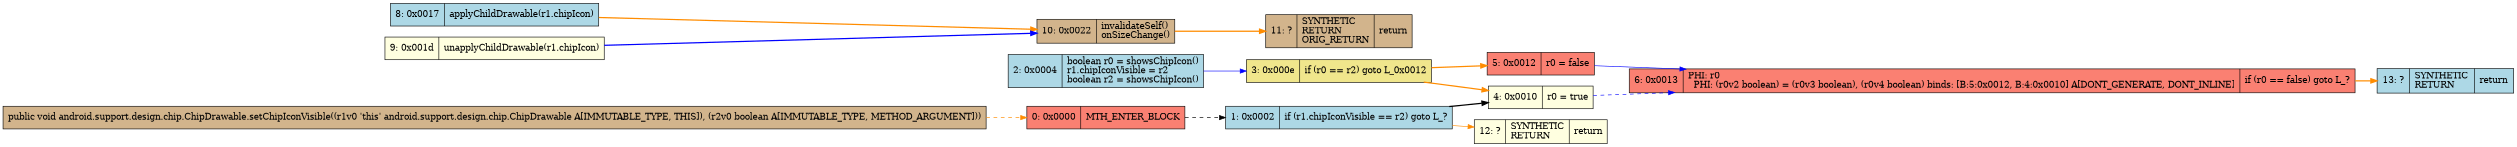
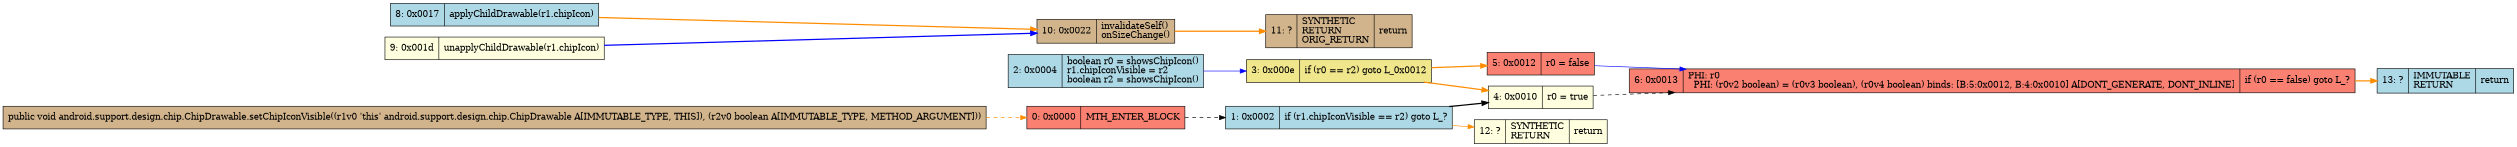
node "13: ?": text "SYNTHETIC" -> "IMMUTABLE"
edge "4: 0x0010" -> "6: 0x0013": color blue -> black
